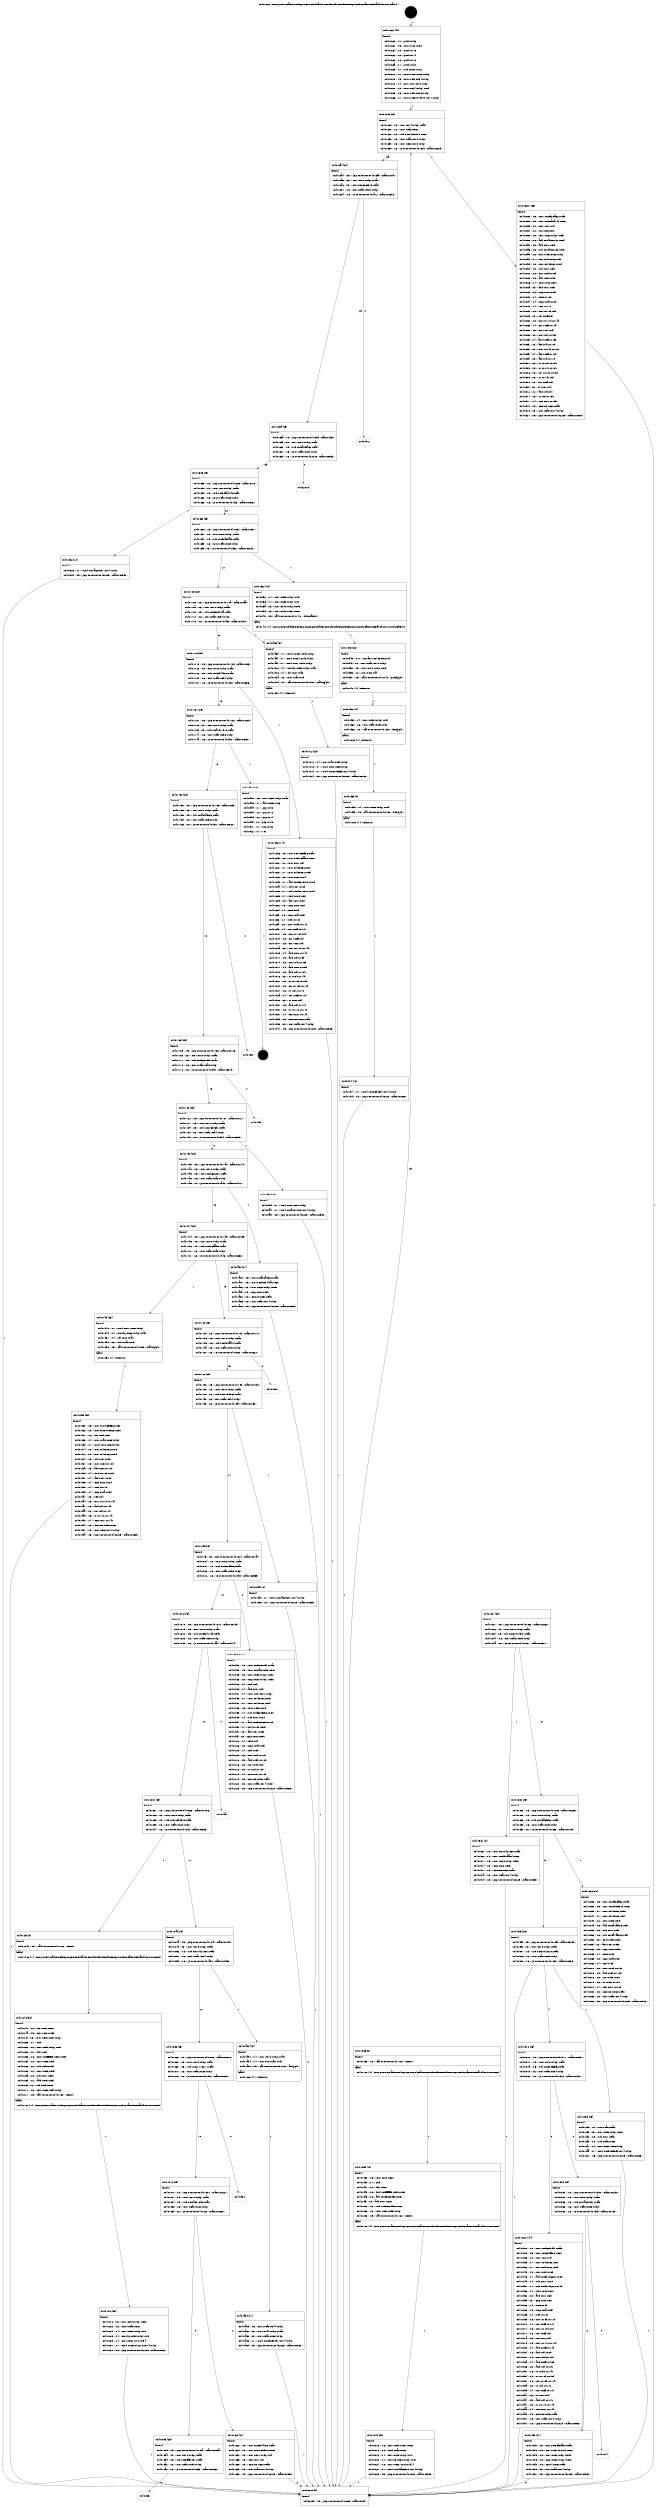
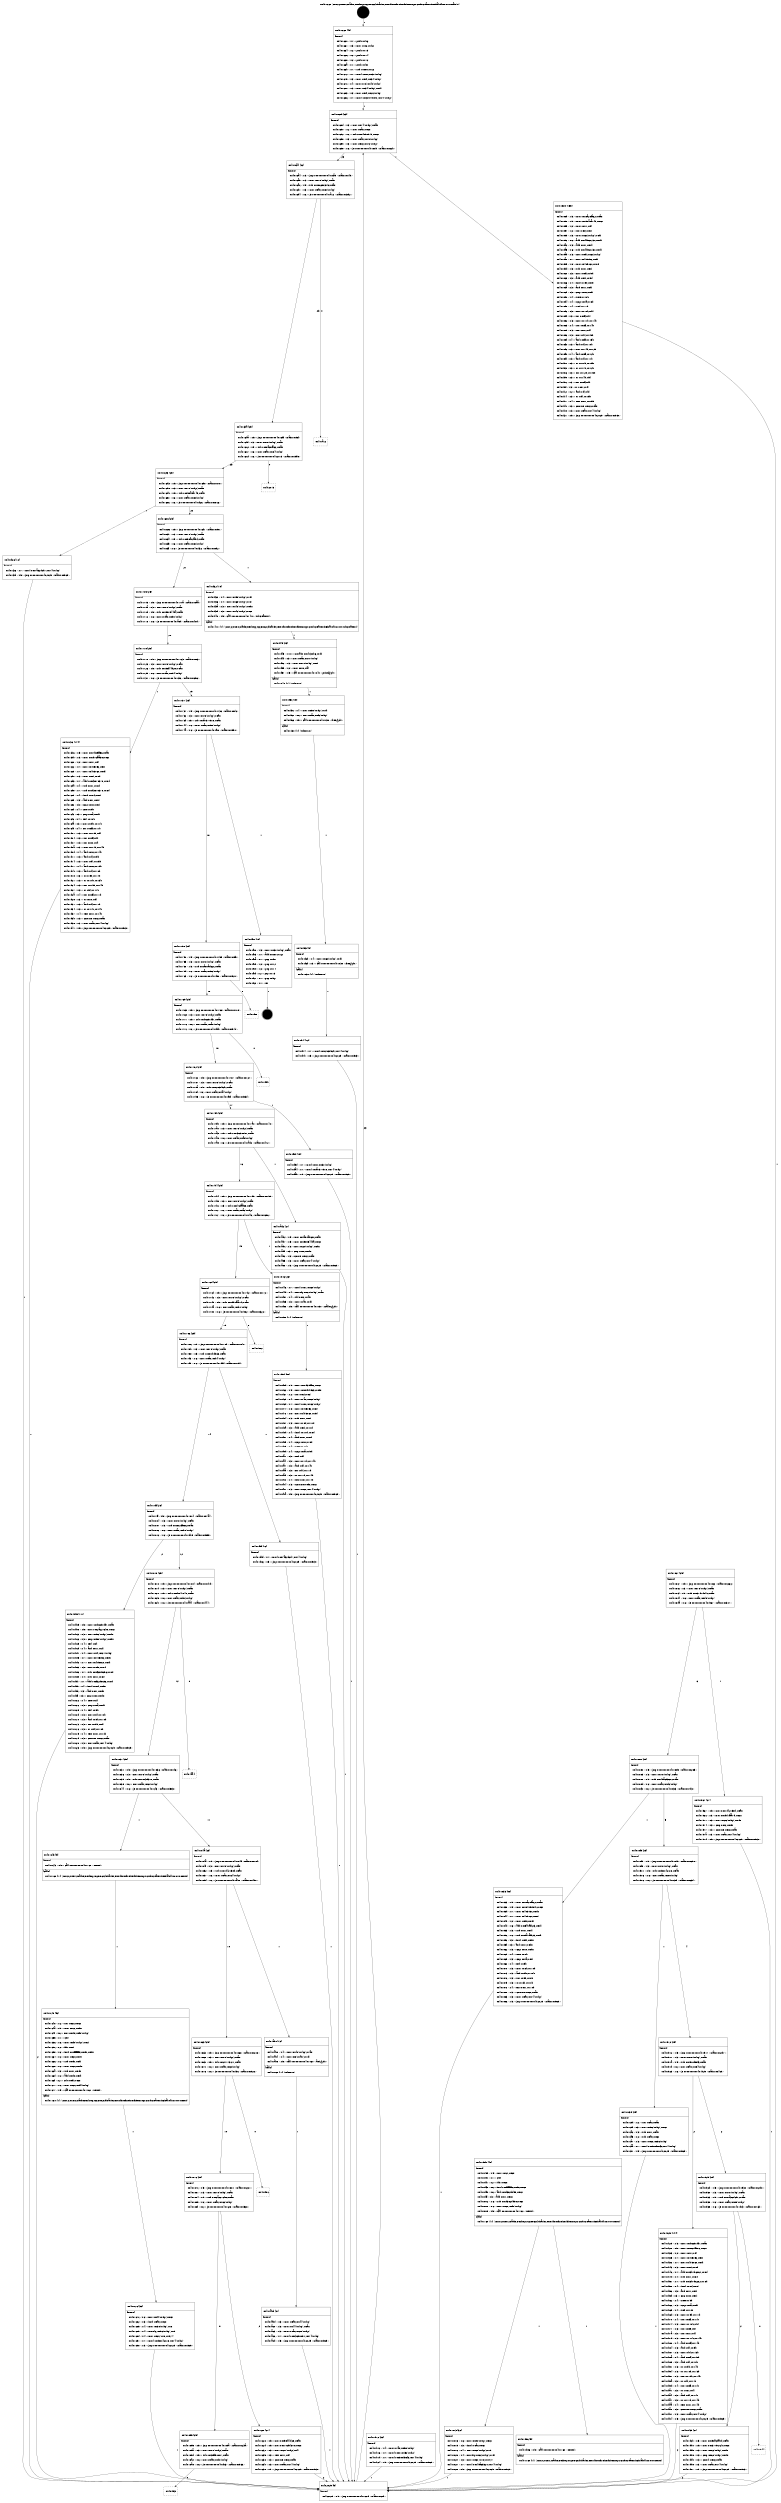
node "0x401aed [37]": removed
edge "0x401de6 [5]" -> "0x401deb [40]": reversed
edge "0x4018f9 [25]" -> "0x402029 [5]": now "0x401e33 [88]" -> "0x402029 [5]"
